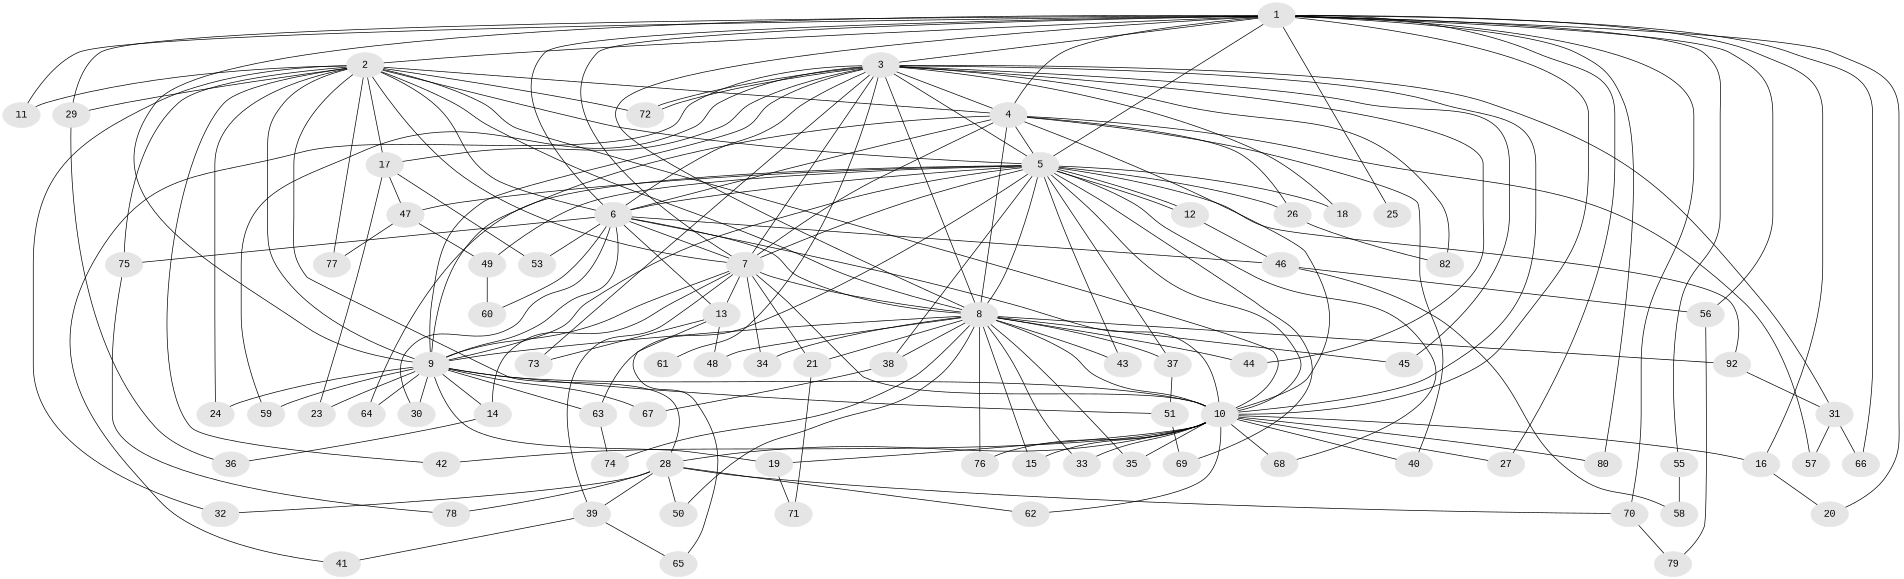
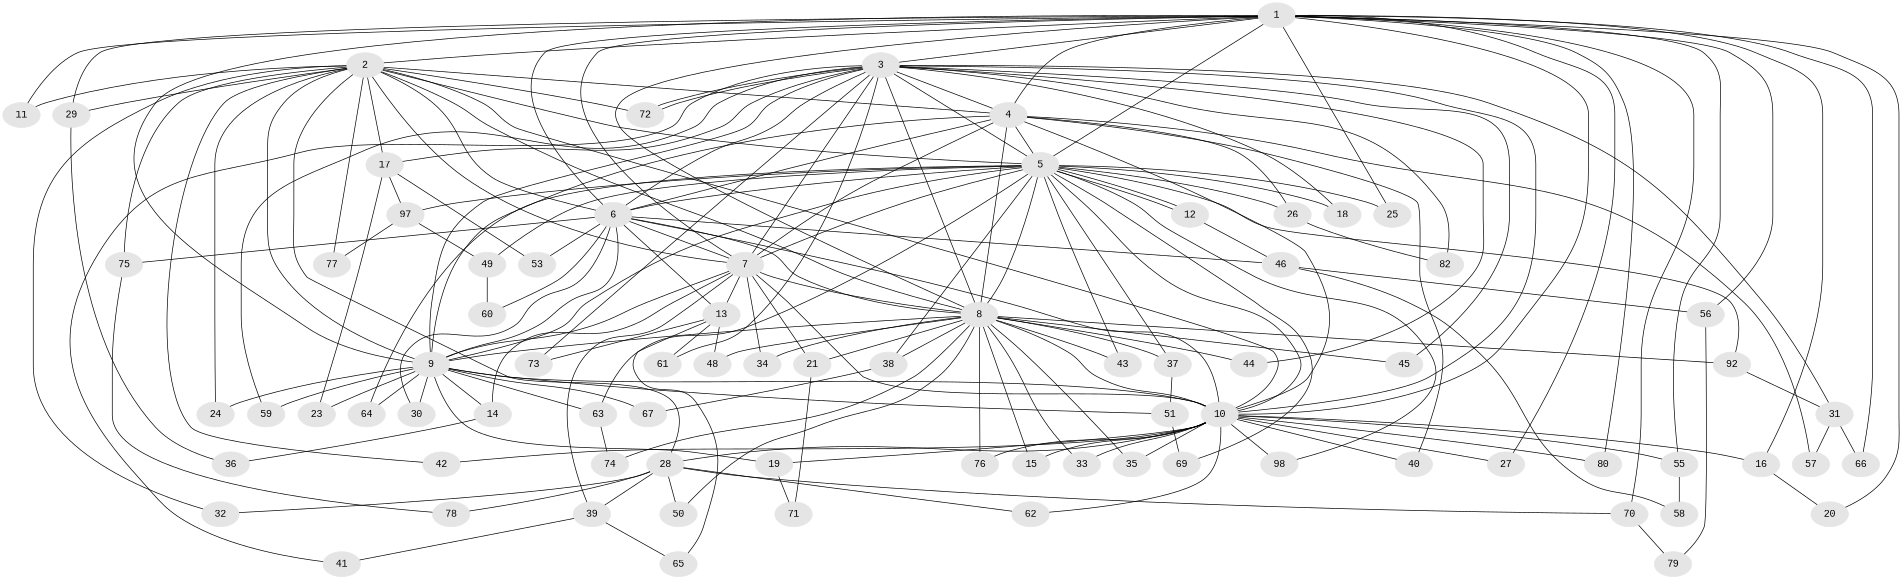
edge "5" -- "25": added
node "47": label "47" -> "97"
edge "13" -- "61": added
edge "10" -- "55": added
node "68": label "68" -> "98"
